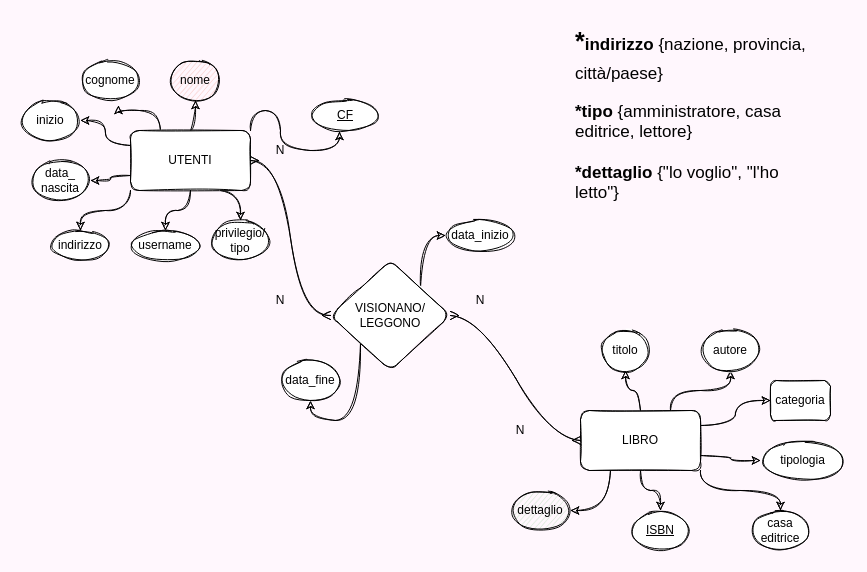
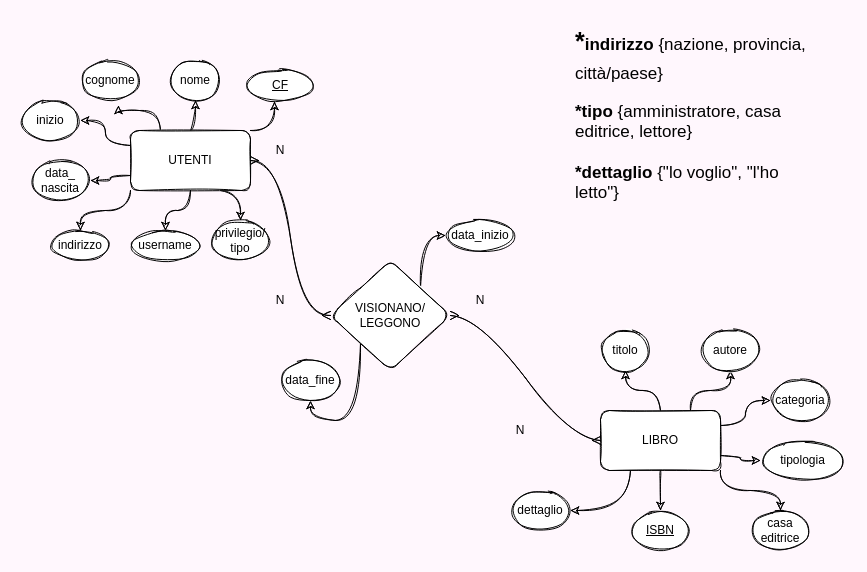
node "nome": fillcolor #f8cecc -> #ffffff
node "CF": moved (346, 116) -> (281, 86)
node "categoria": shape rounded rectangle -> ellipse
node "LIBRO": moved (641, 441) -> (661, 441)
node "dettaglio": fillcolor #d5e8d4 -> #ffffff
